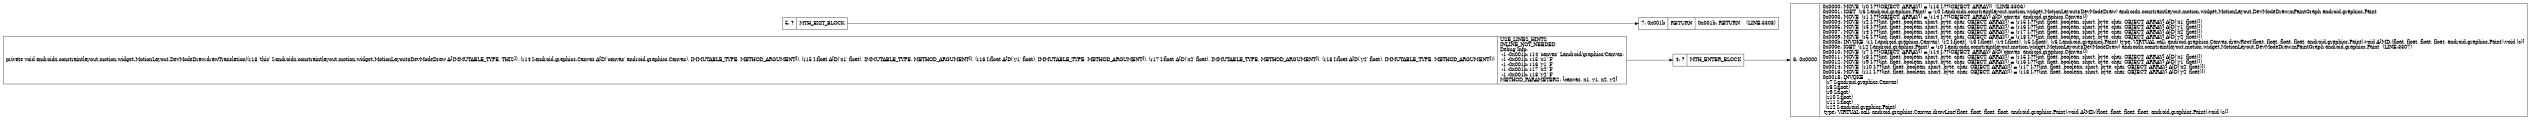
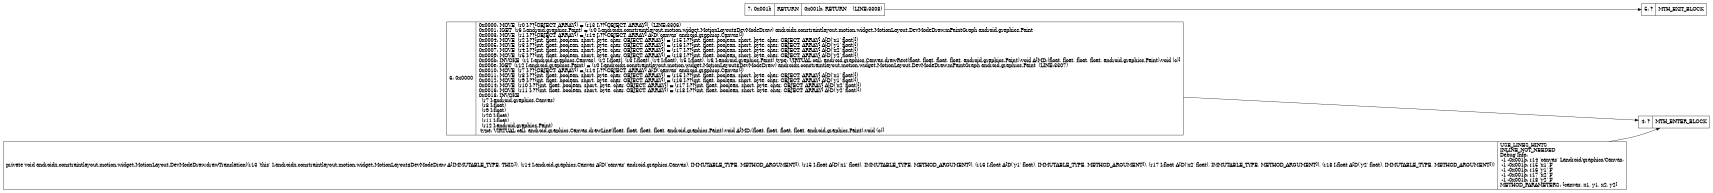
edge "5: ?" -> "7: 0x001b": reversed
edge "4: ?" -> "6: 0x0000": reversed
node "6: 0x0000": text "(r10 I:float)" -> "(r20 I:float)"
